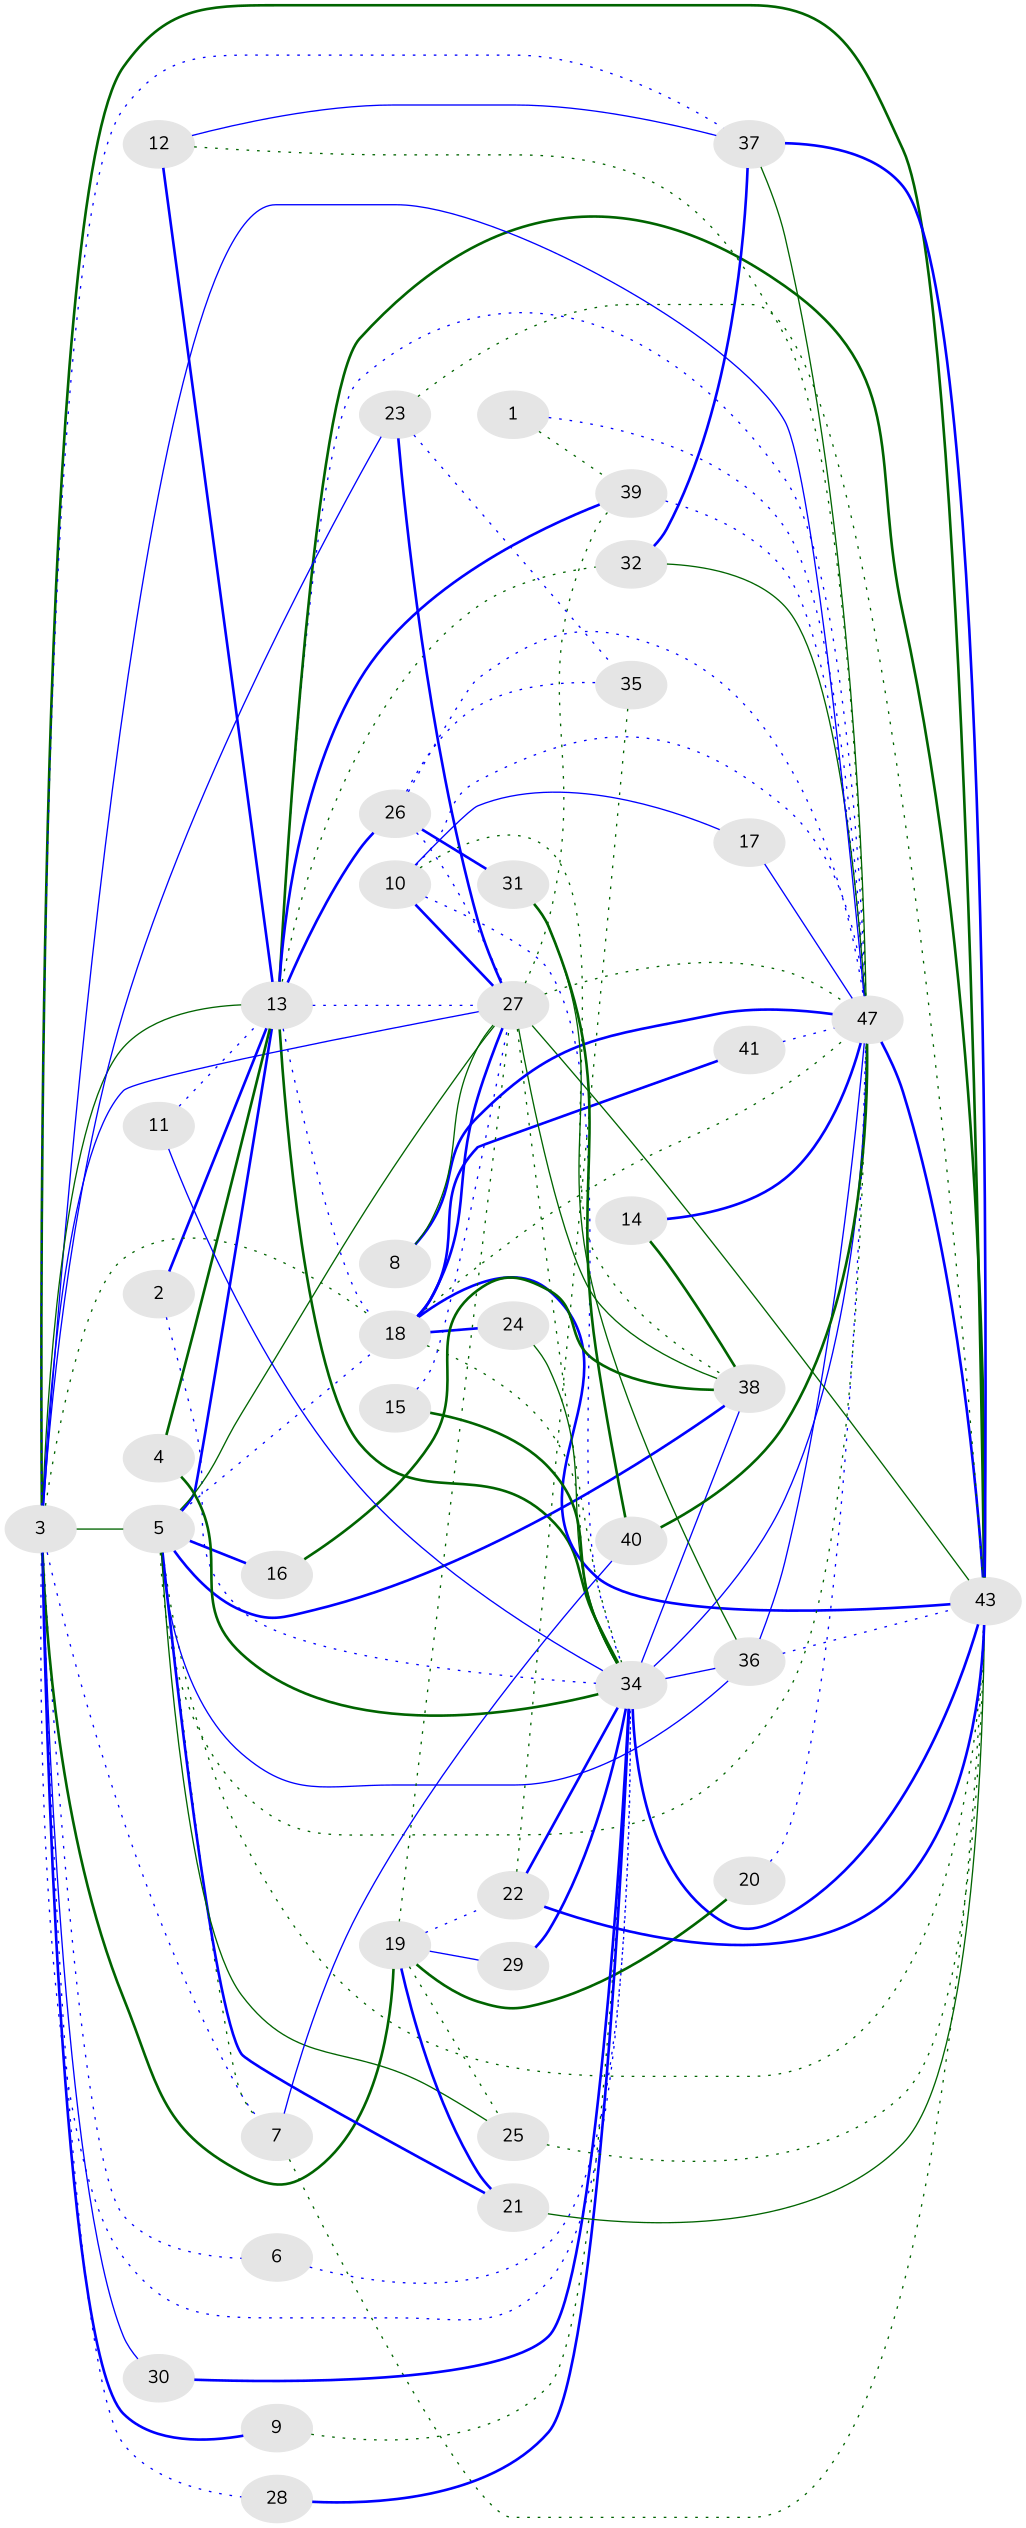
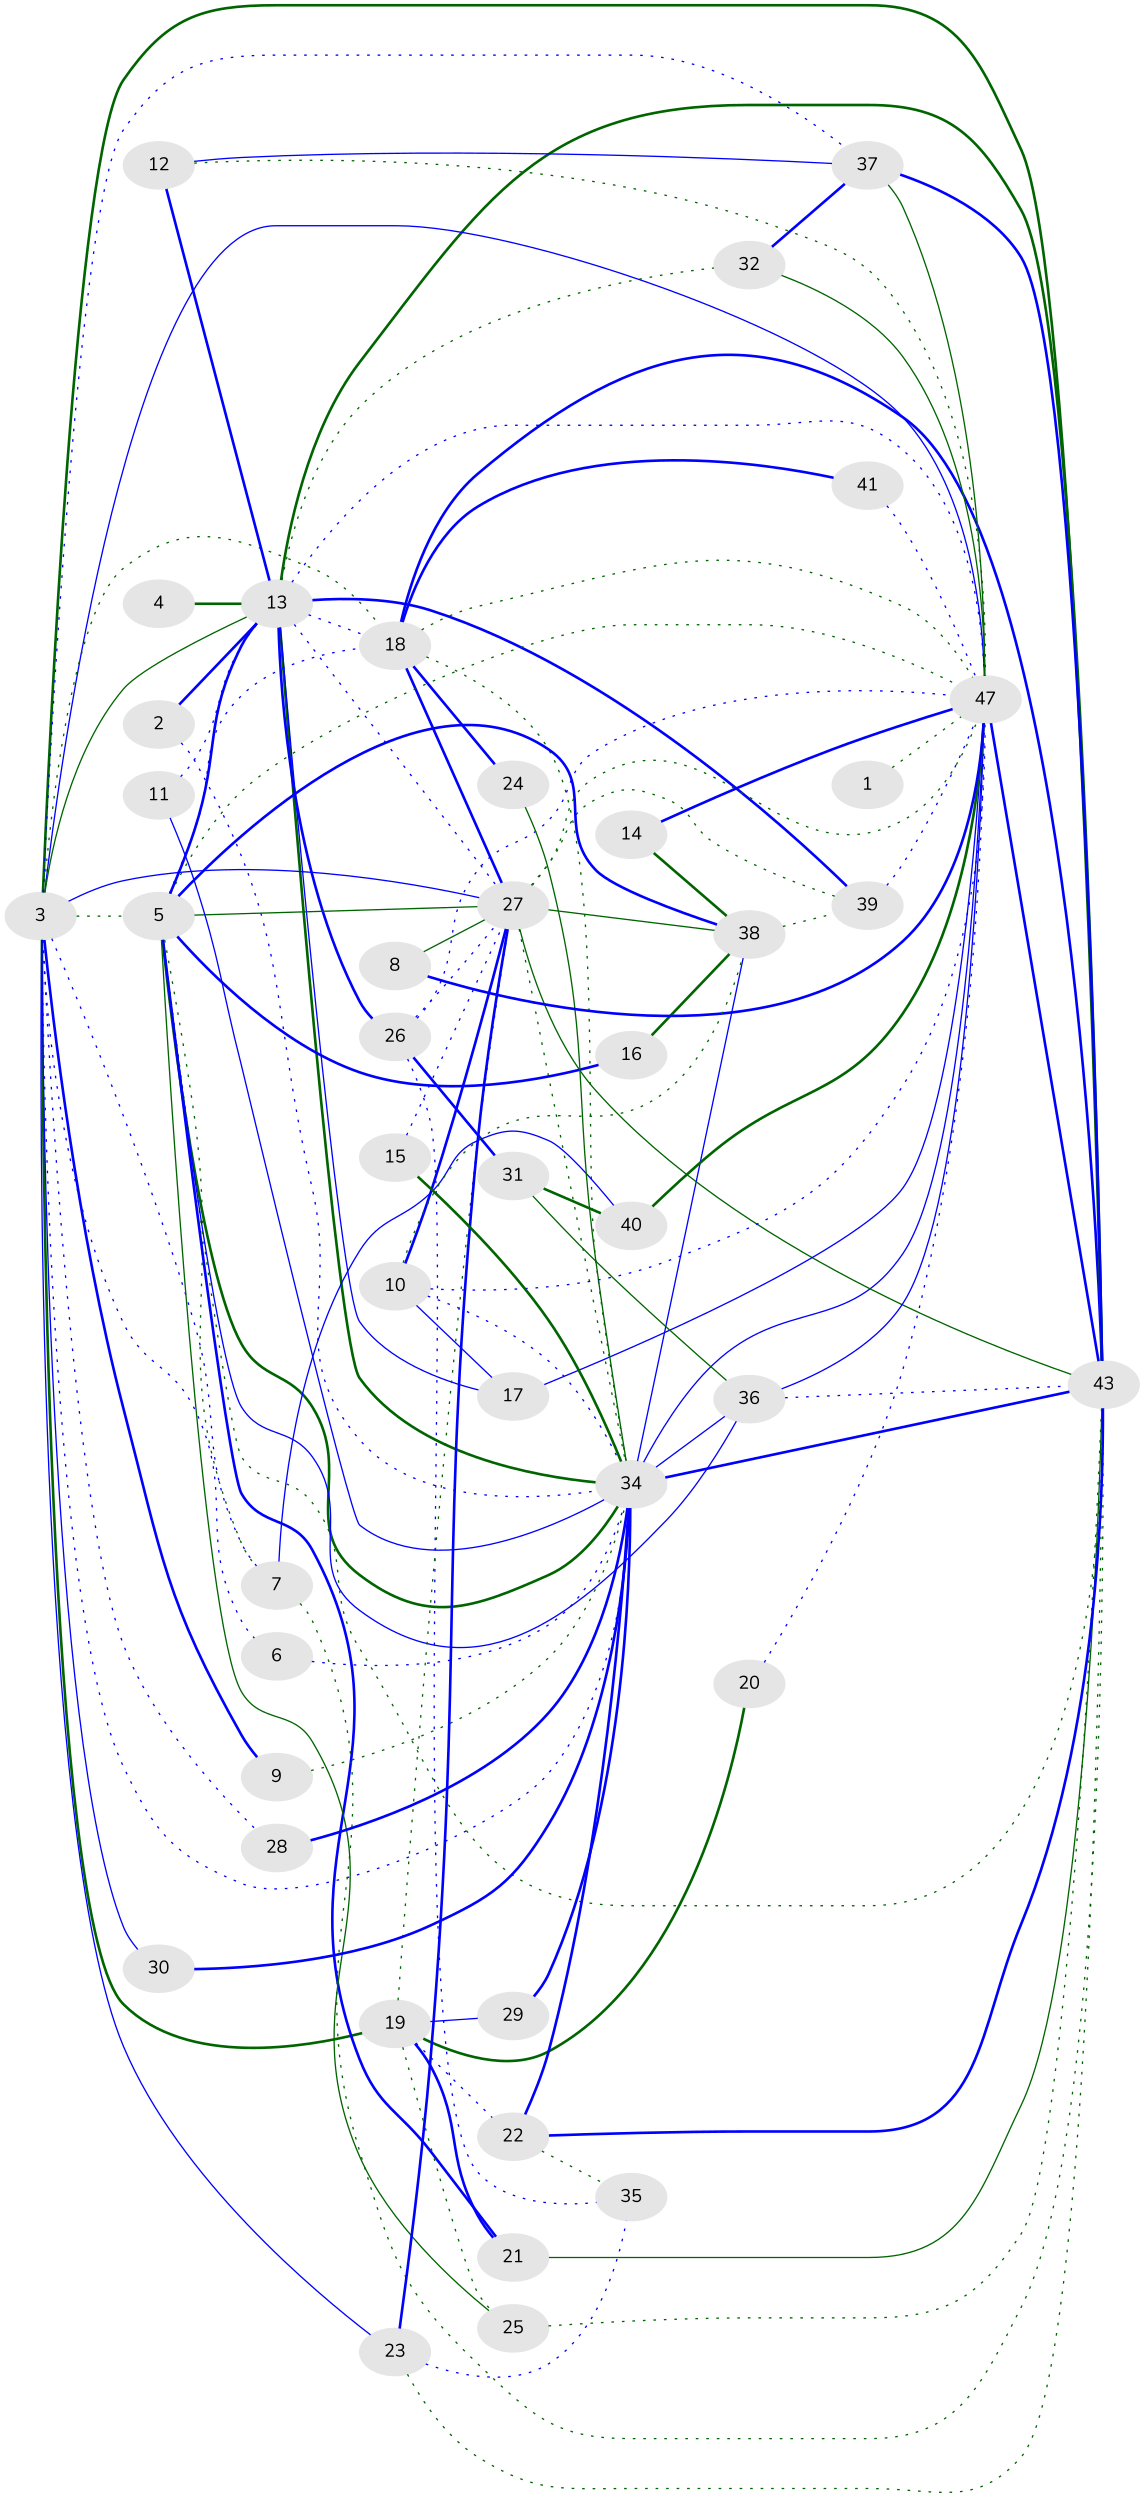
edge "1" -- "39": now "38" -- "39"
edge "1" -- "47": color blue -> darkgreen
edge "13" -- "17": added
edge "3" -- "5": style solid -> dotted
edge "4" -- "34": now "5" -- "34"
